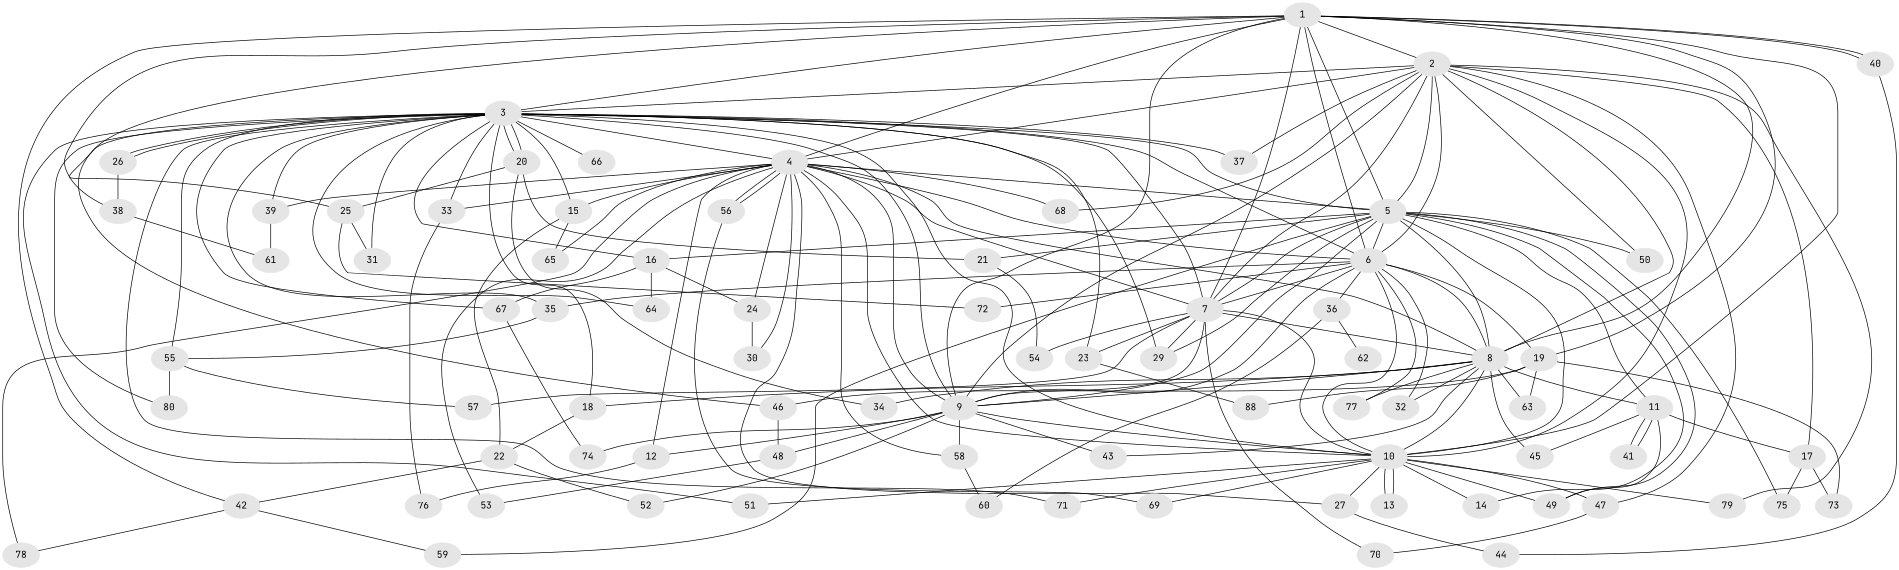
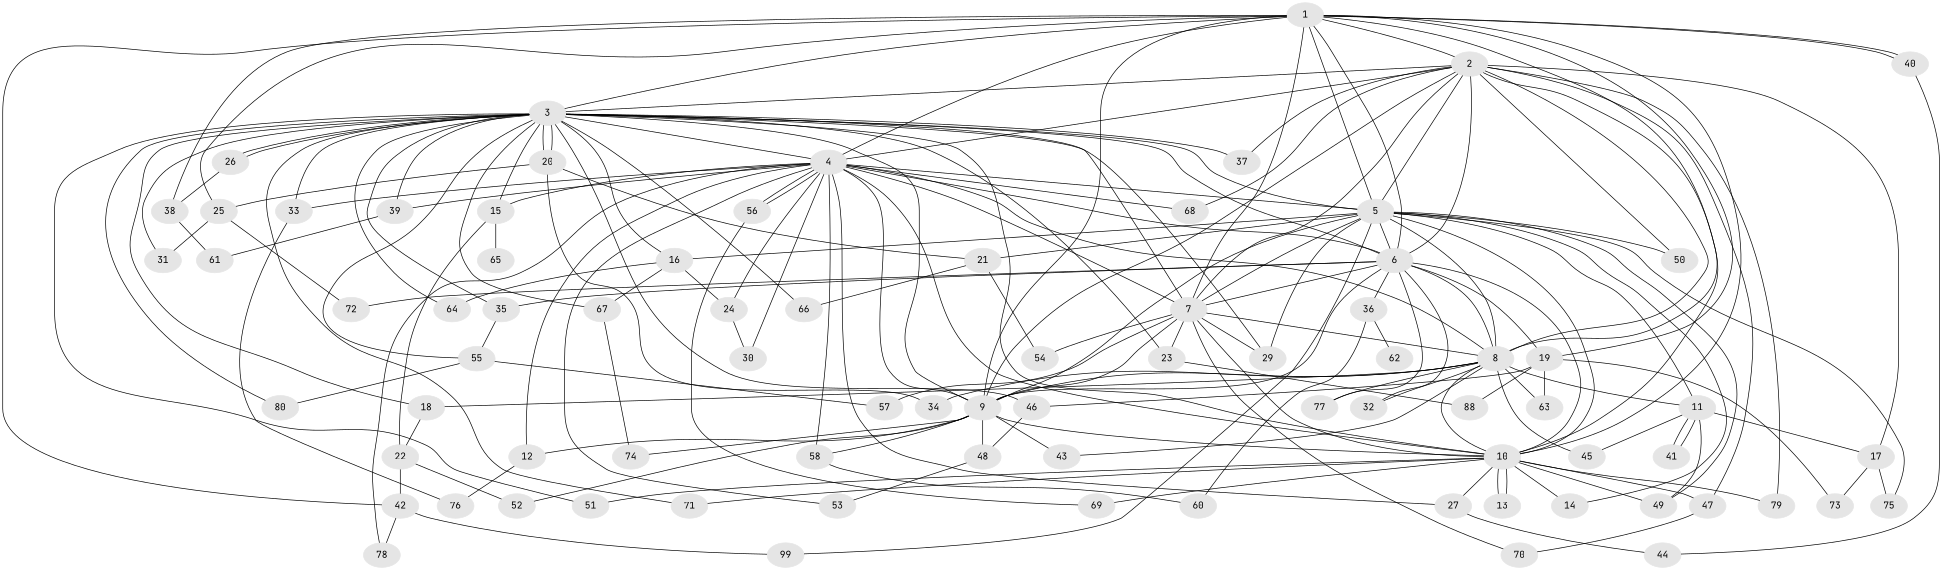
edge "4" -- "65": removed
edge "21" -- "66": added
node "59": label "59" -> "99"
